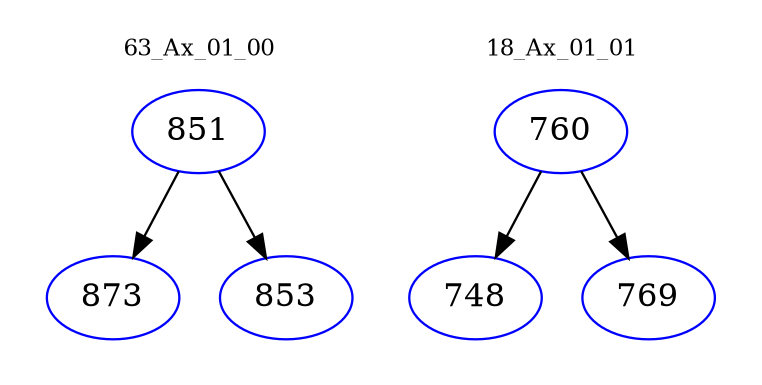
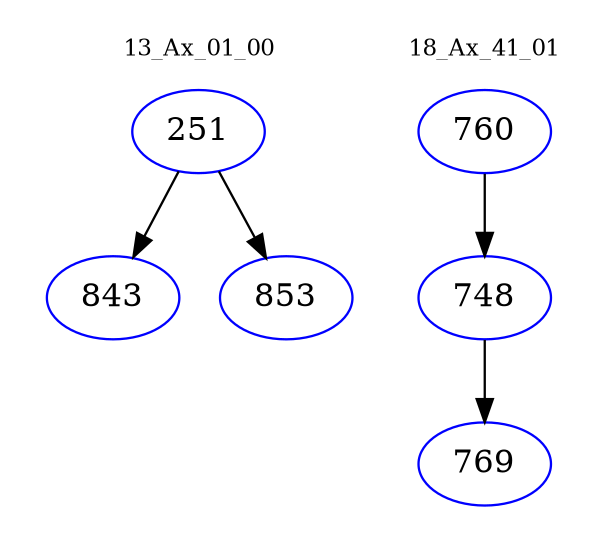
cluster "63_Ax_01_00": label "63_Ax_01_00" -> "13_Ax_01_00"
cluster "18_Ax_01_01": label "18_Ax_01_01" -> "18_Ax_41_01"
node "851": label "851" -> "251"
edge "760" -> "769": now "748" -> "769"
node "873": label "873" -> "843"
